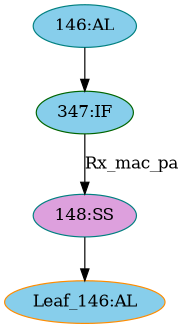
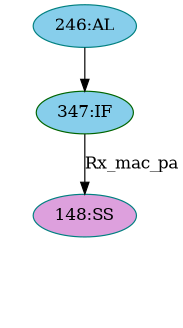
node "146:AL": label "146:AL" -> "246:AL"
node "Leaf_146:AL": removed
